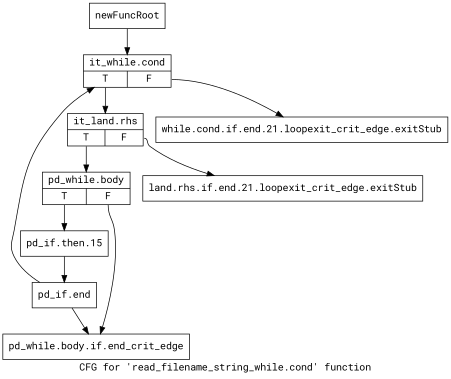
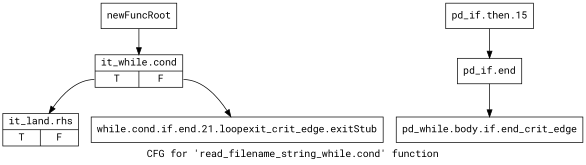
edge "pd_if.end" -> "it_while.cond": removed
node "pd_while.body": removed
node "land.rhs.if.end.21.loopexit_crit_edge.exitStub": removed
